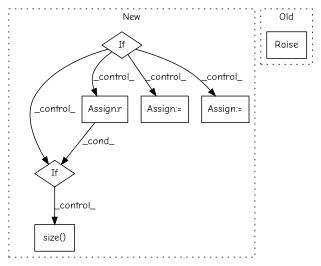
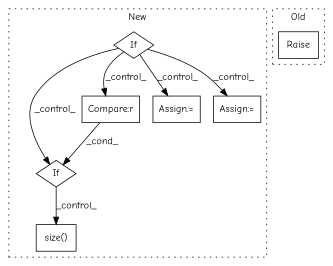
node "Assign:r": label "Assign:r" -> "Compare:r"
